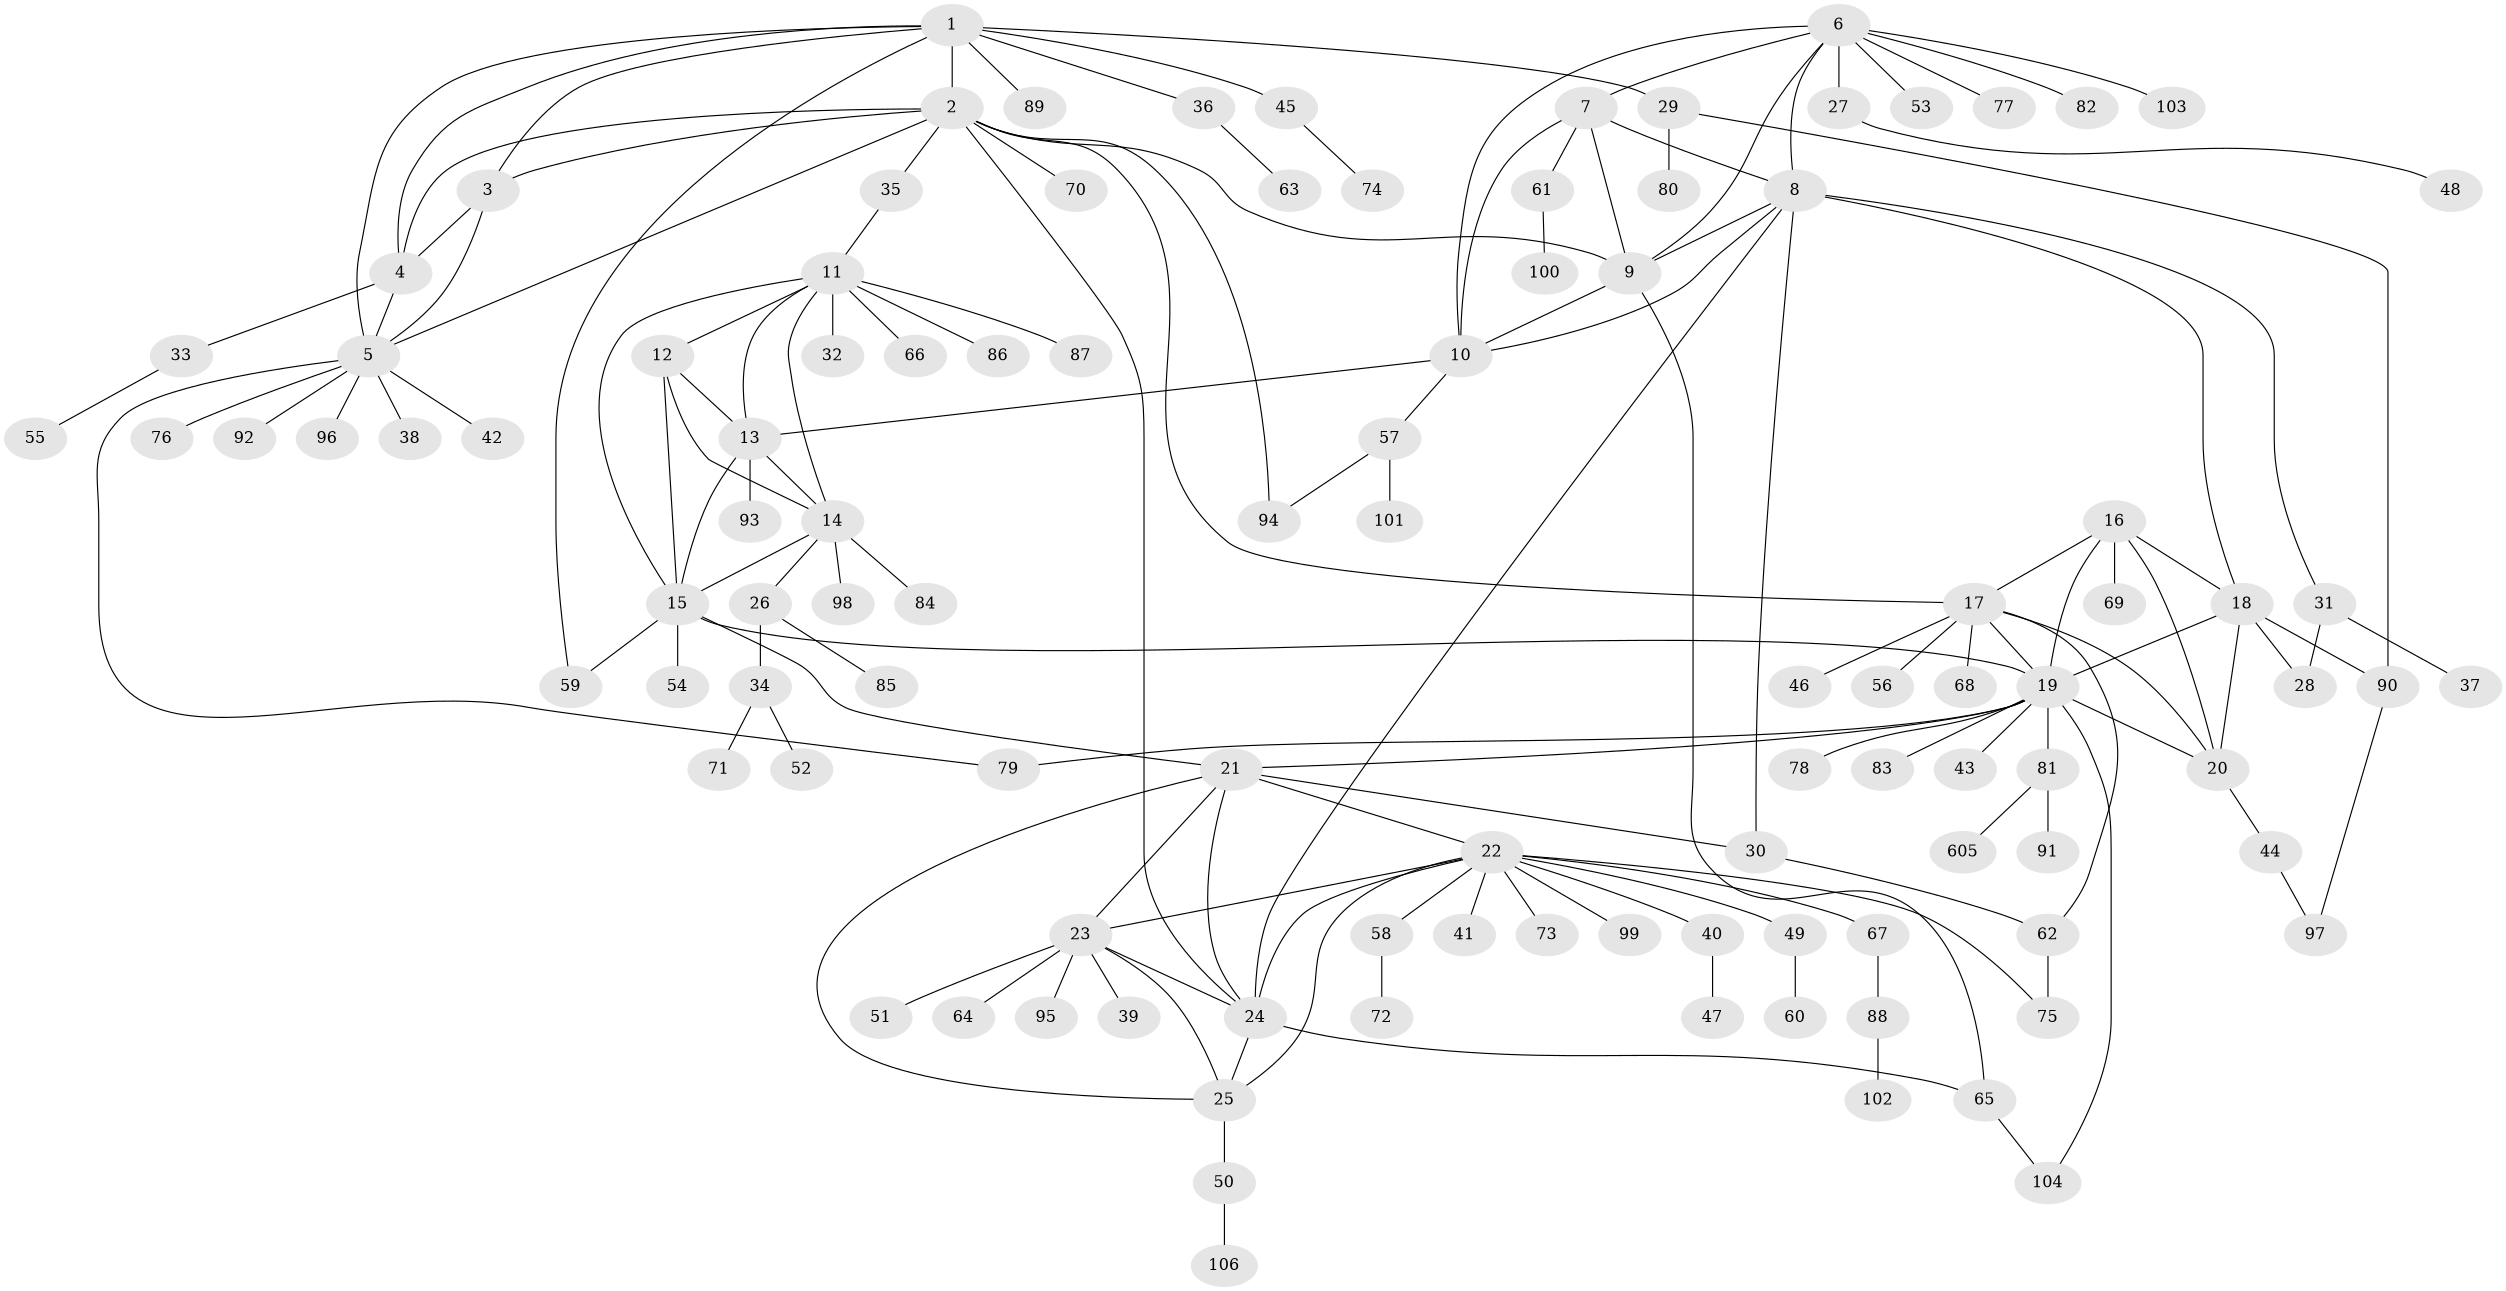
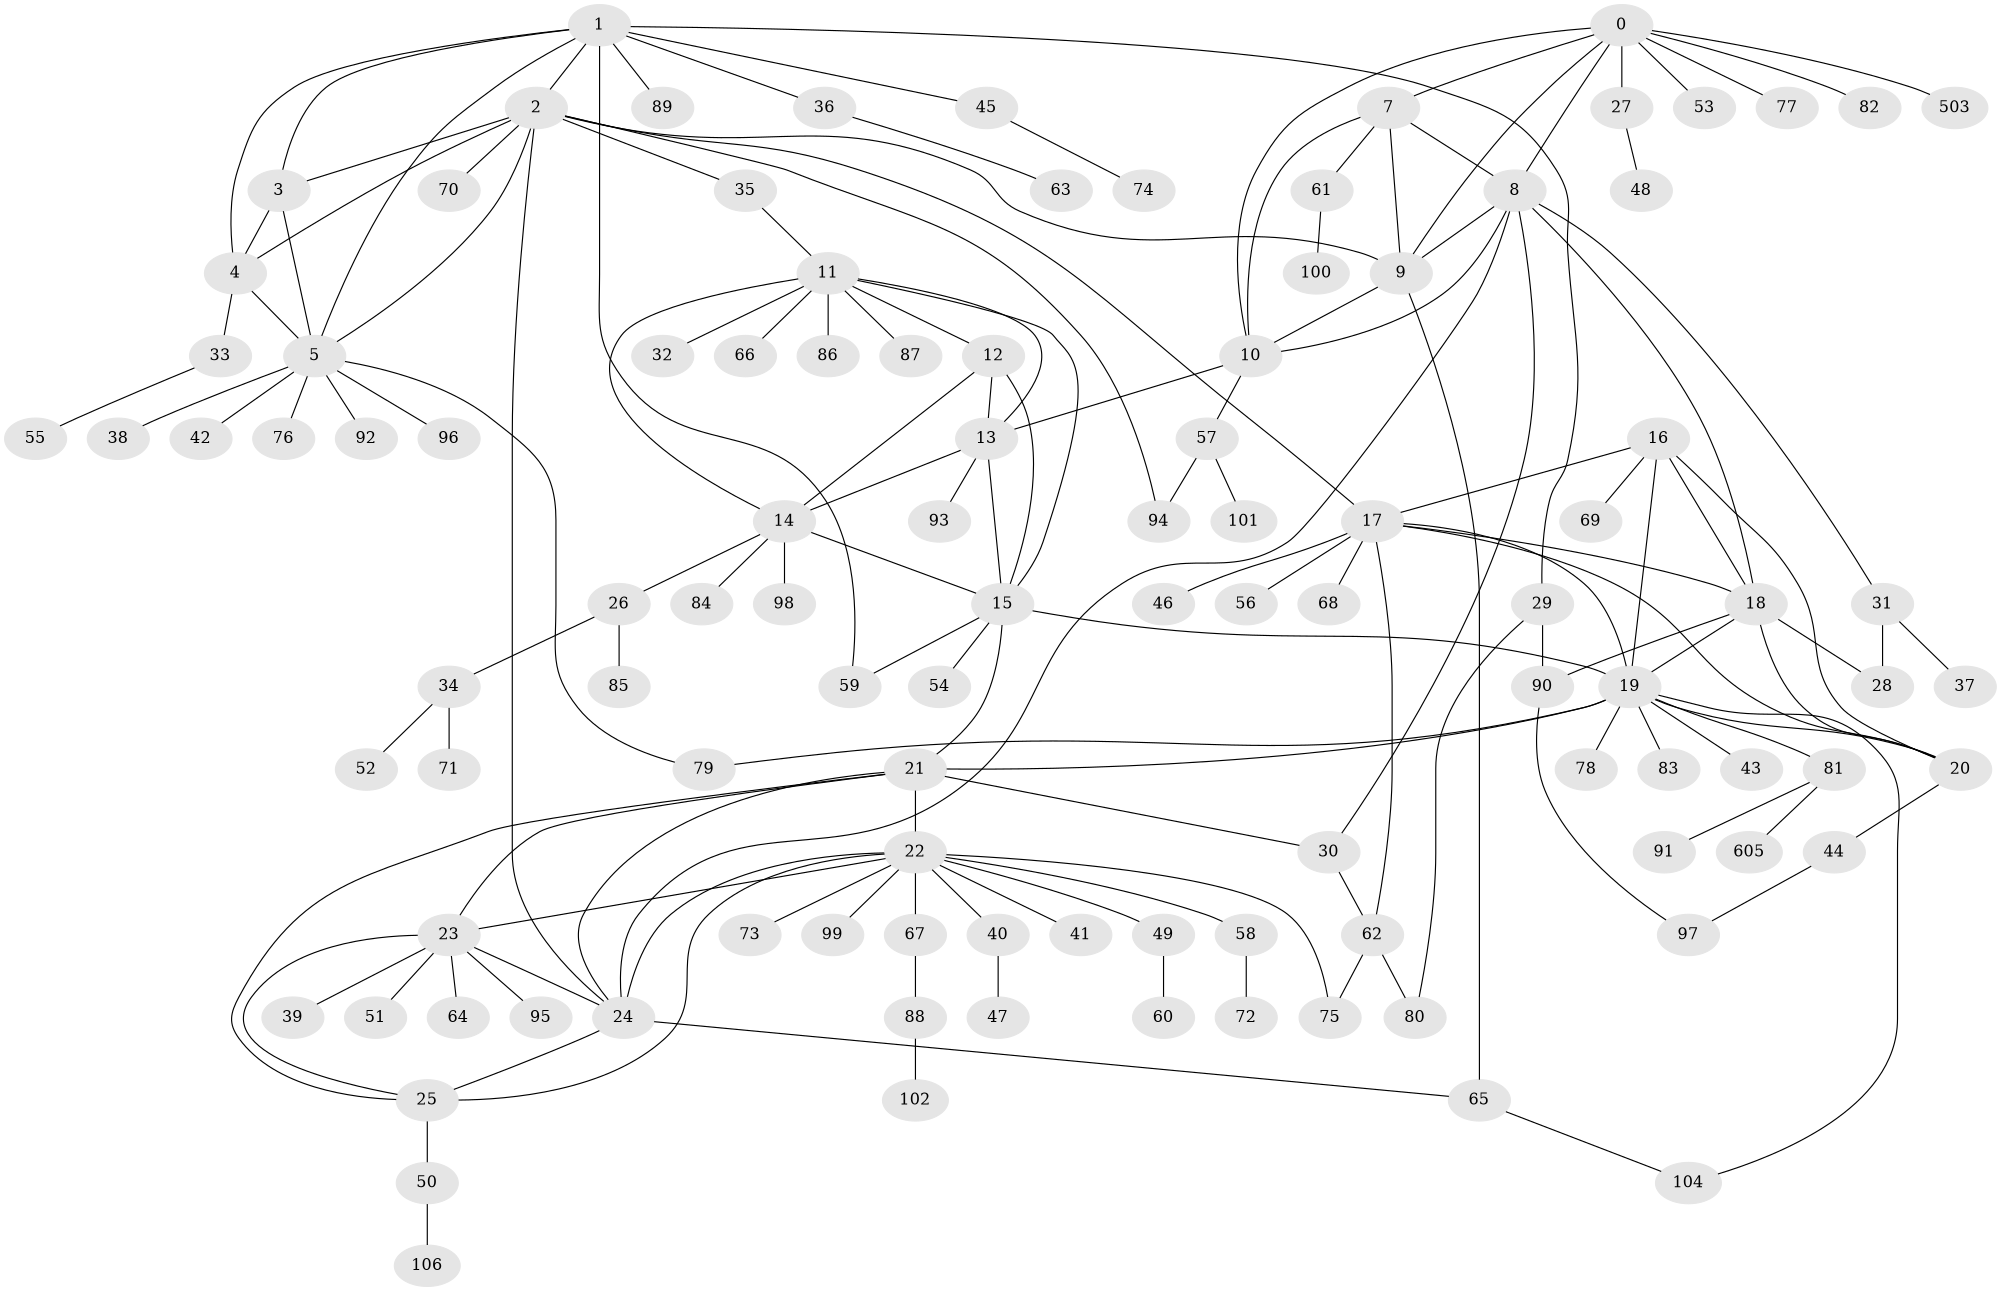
node "6": label "6" -> "0"
node "103": label "103" -> "503"
edge "17" -- "18": added
edge "62" -- "80": added
